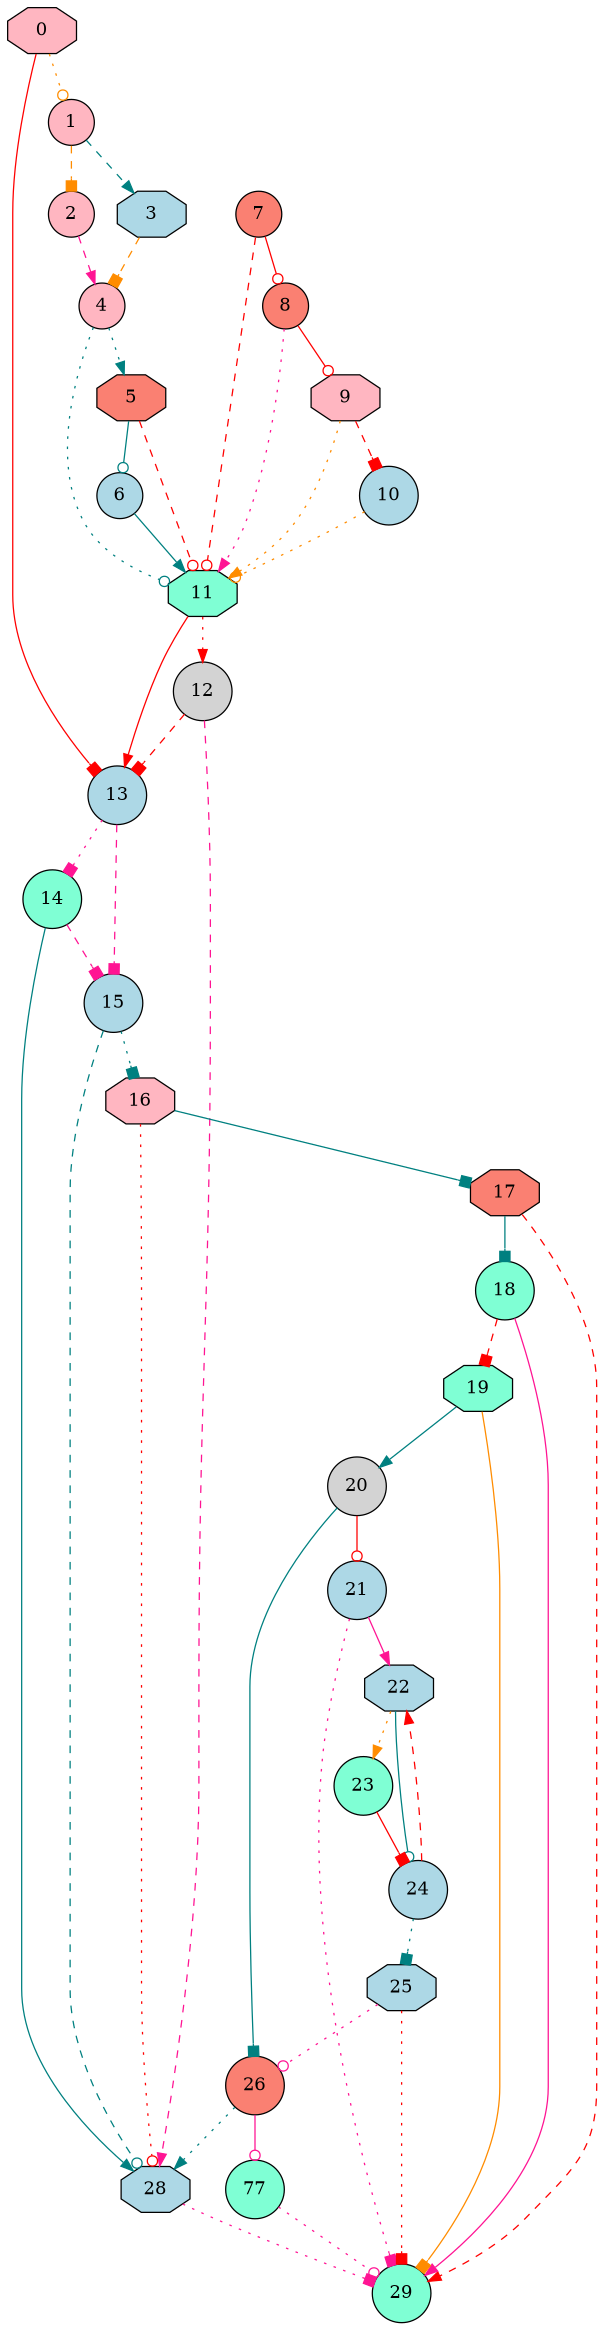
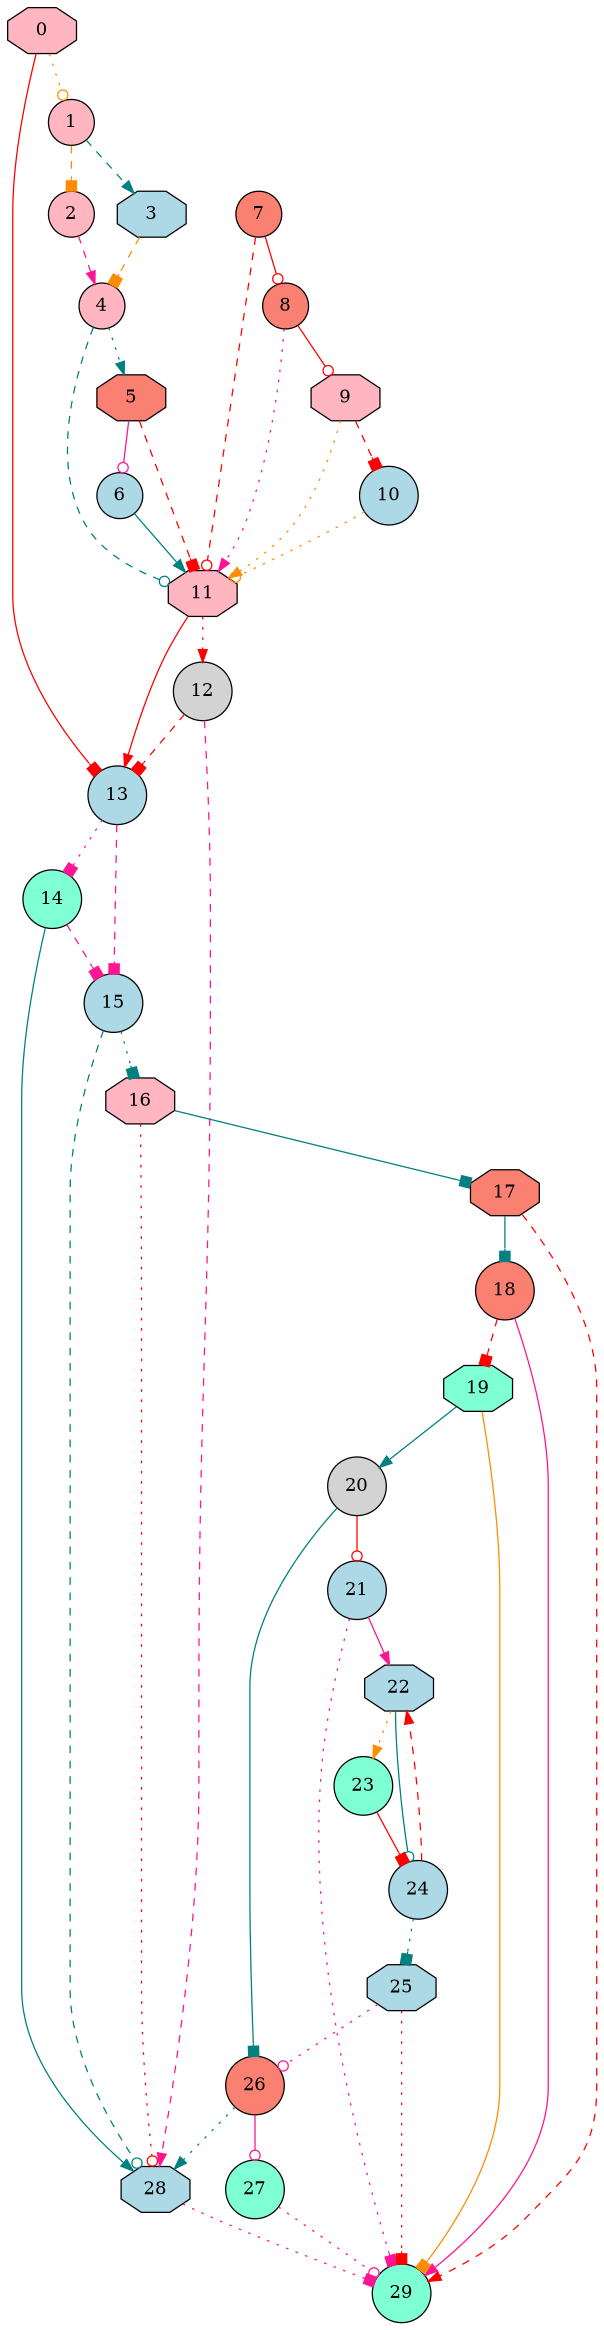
edge "5" -> "6": color teal -> deeppink
edge "4" -> "11": style dotted -> dashed
edge "5" -> "11": arrowhead odot -> box
node "11": fillcolor aquamarine -> lightpink
node "18": fillcolor aquamarine -> salmon
node "77": label "77" -> "27"
